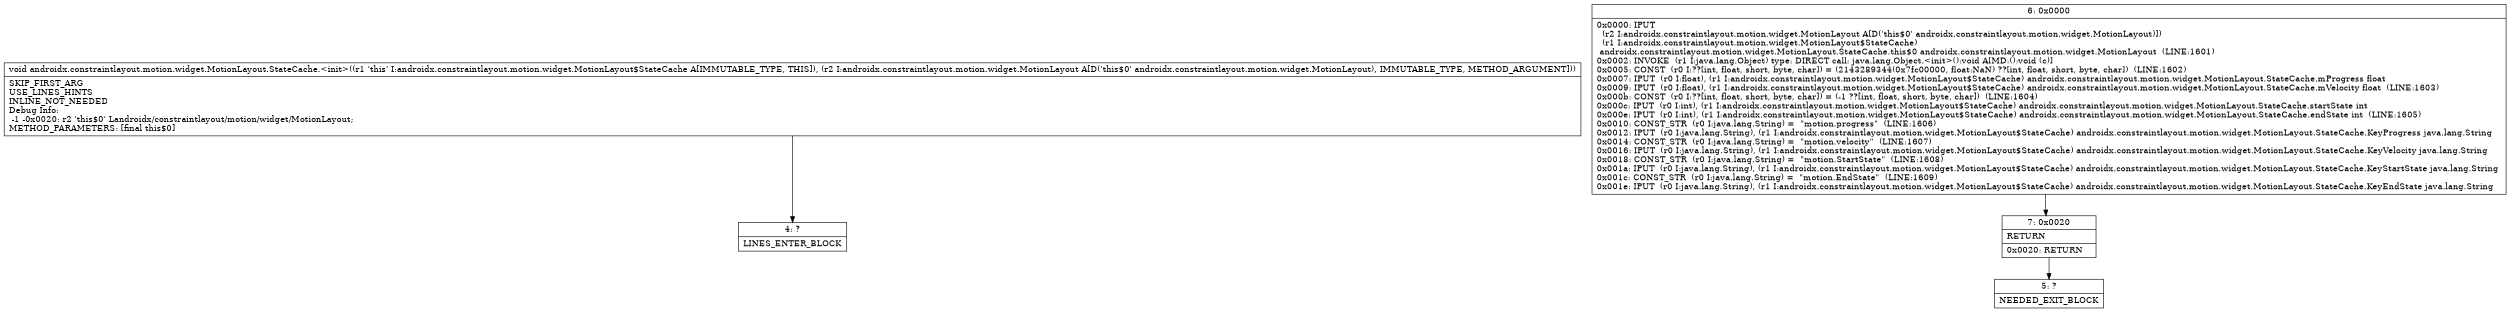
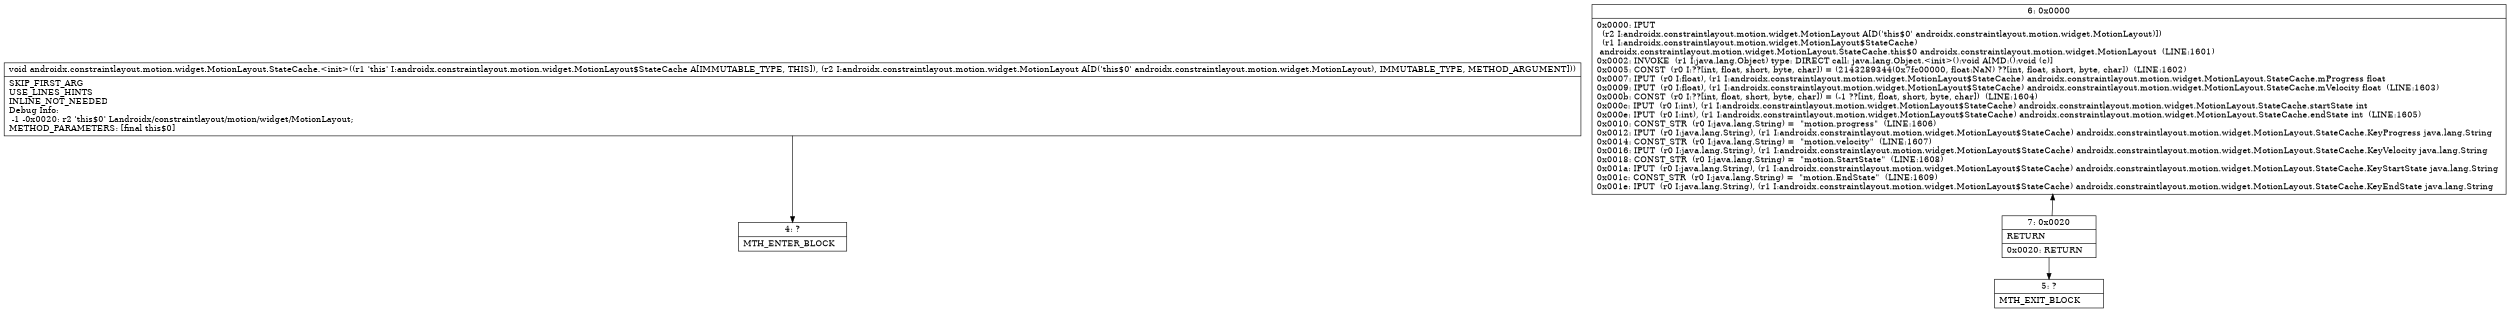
edge "6: 0x0000" -> "7: 0x0020": reversed
node "4: ?": text "LINES_ENTER_BLOCK" -> "MTH_ENTER_BLOCK"
node "5: ?": text "NEEDED_EXIT_BLOCK" -> "MTH_EXIT_BLOCK"
